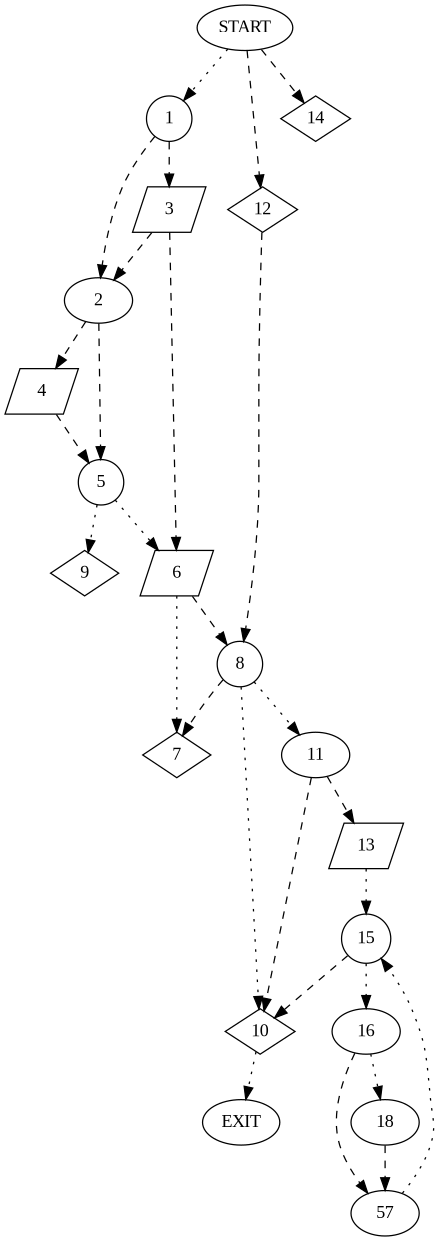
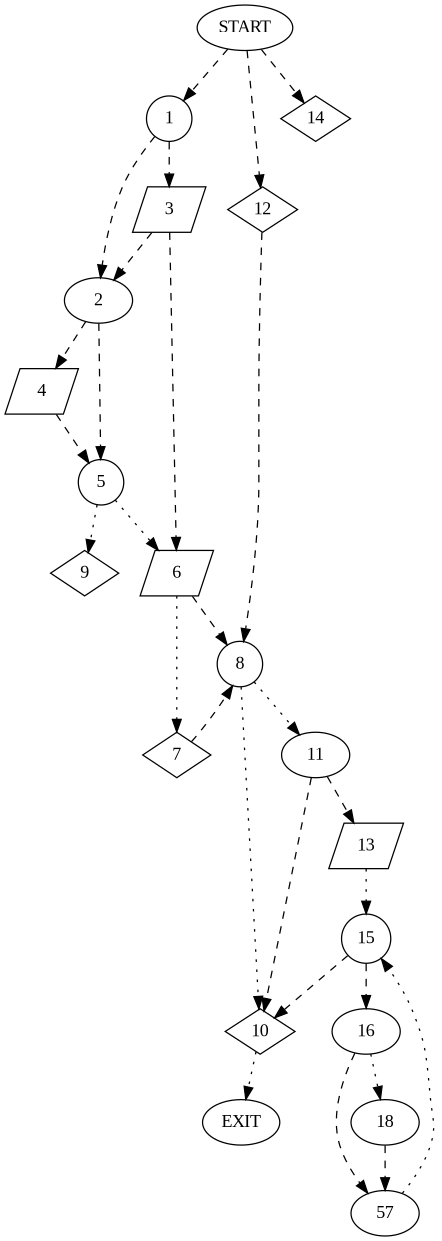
edge "START" -> "1": style dotted -> dashed
edge "8" -> "7": reversed
edge "15" -> "16": style dotted -> dashed
